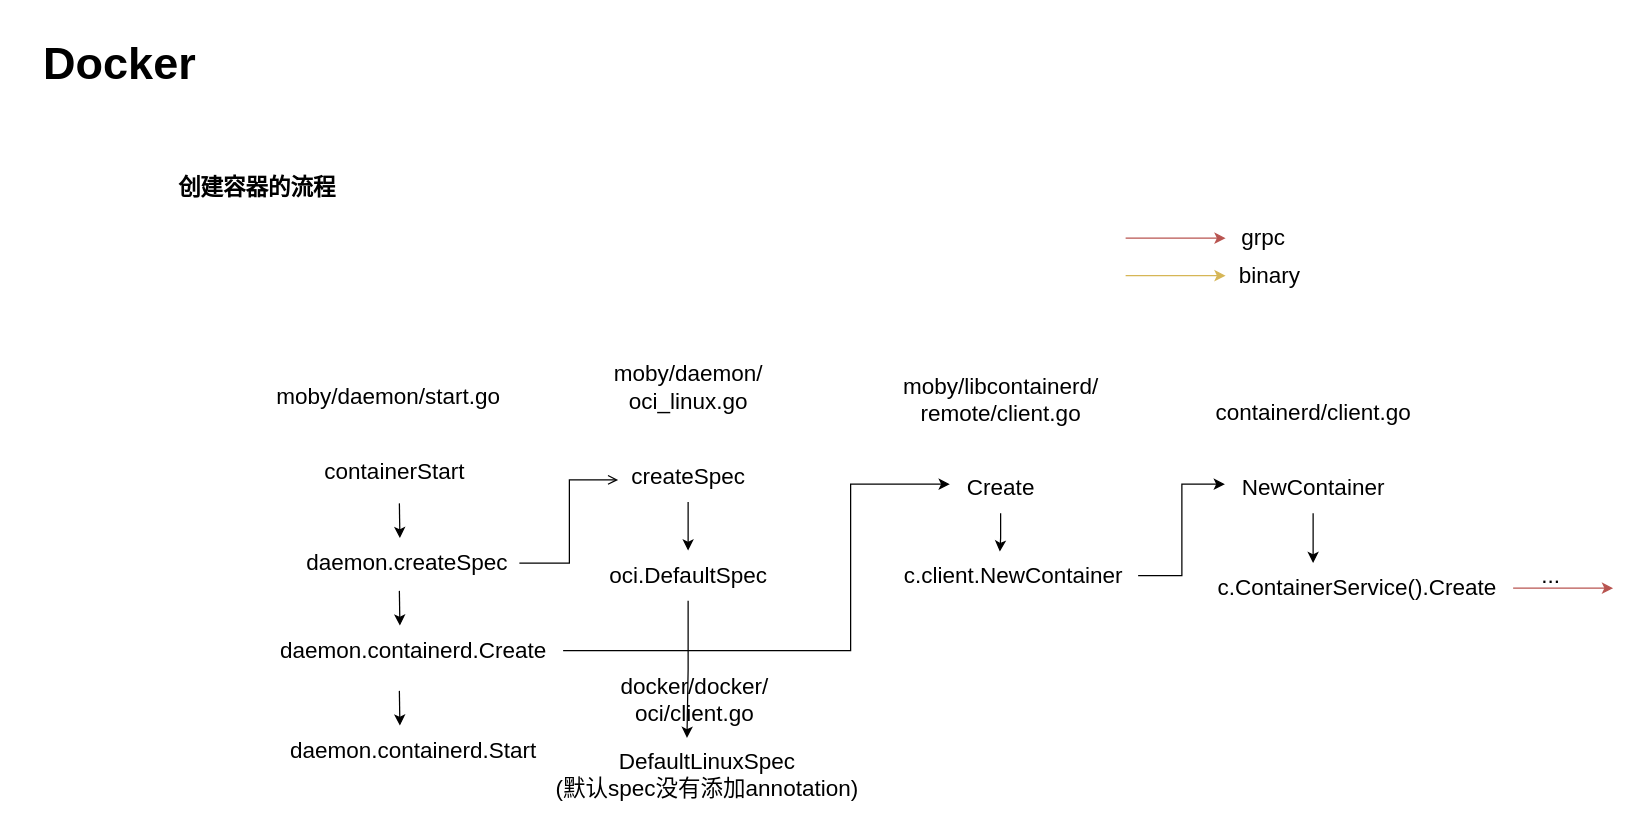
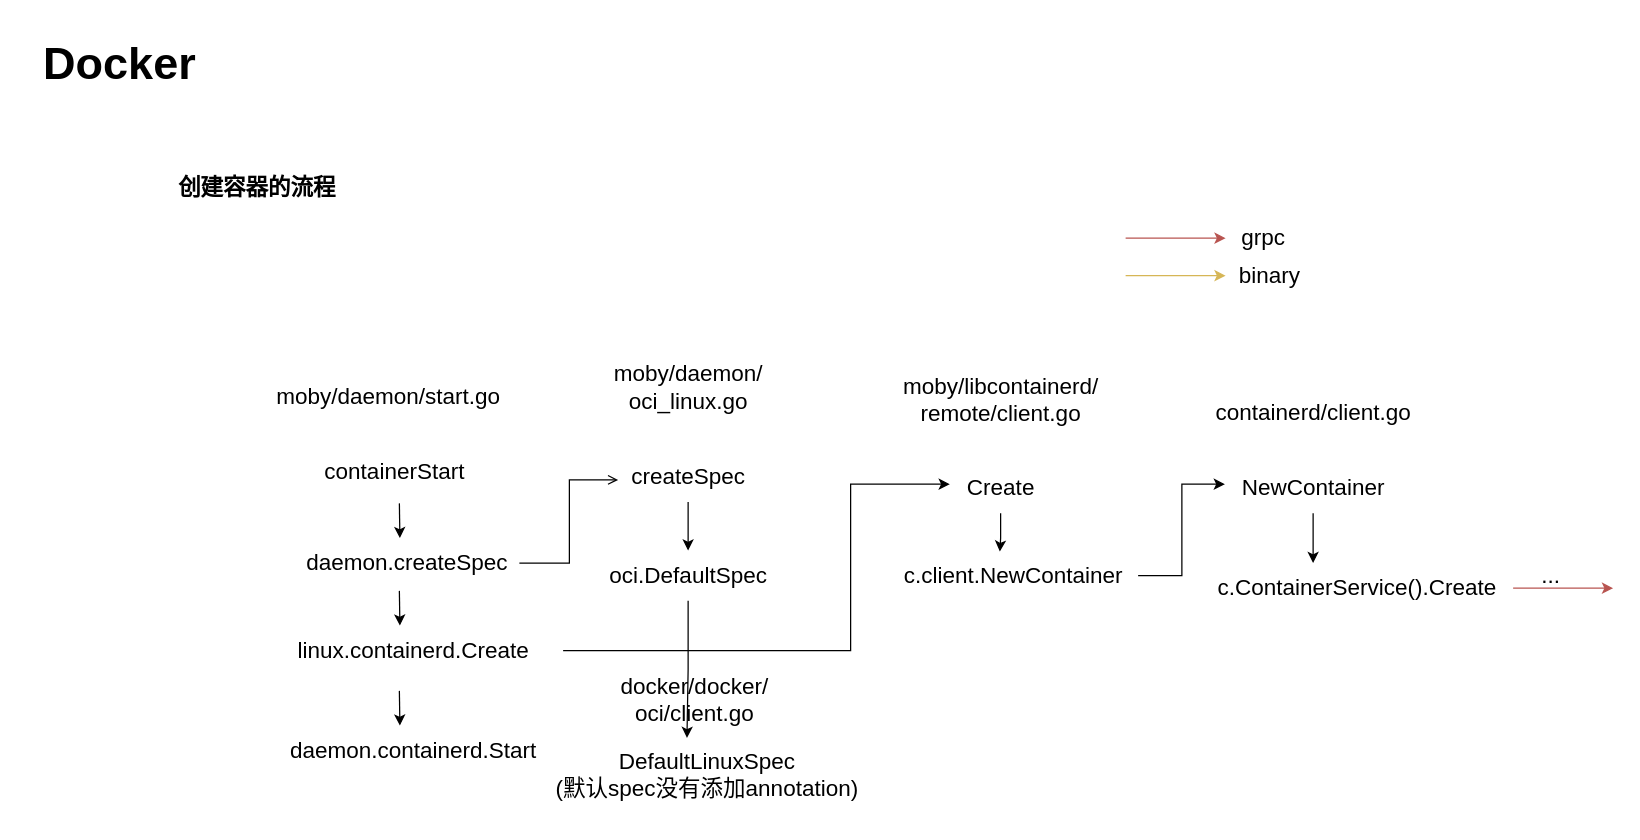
node "daemon.containerd.Create": label "daemon.containerd.Create" -> "linux.containerd.Create"
